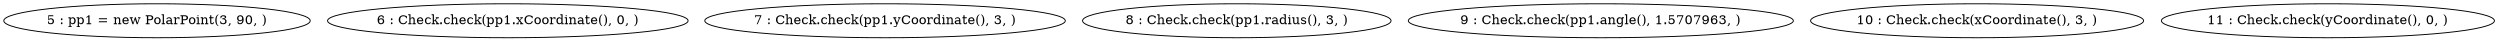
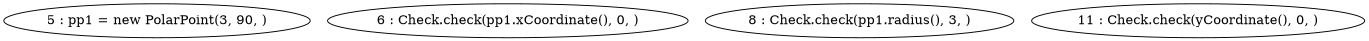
node "7 : Check.check(pp1.yCoordinate(), 3, )": removed
node "9 : Check.check(pp1.angle(), 1.5707963, )": removed
node "10 : Check.check(xCoordinate(), 3, )": removed
